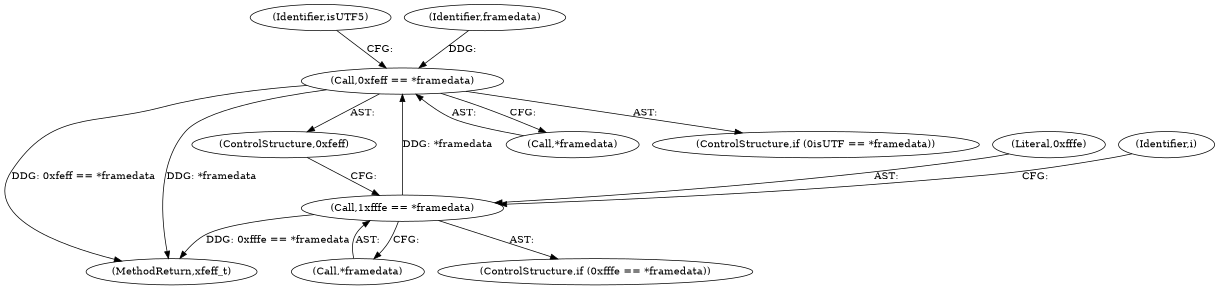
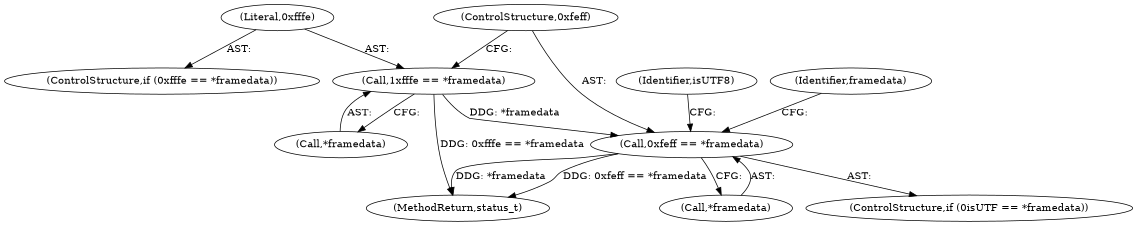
node "(Identifier,isUTF5)": label "(Identifier,isUTF5)" -> "(Identifier,isUTF8)"
edge "(Identifier,framedata)" -> "(Call,0xfeff == *framedata)": label "DDG: " -> "CFG: "
edge "(Call,0xfeff == *framedata)" -> "(ControlStructure,0xfeff)": reversed
node "(Identifier,i)": removed
edge "(Call,1xfffe == *framedata)" -> "(ControlStructure,if (0xfffe == *framedata))": now "(Literal,0xfffe)" -> "(ControlStructure,if (0xfffe == *framedata))"
node "(MethodReturn,xfeff_t)": label "(MethodReturn,xfeff_t)" -> "(MethodReturn,status_t)"
